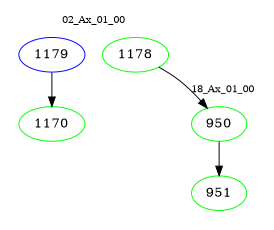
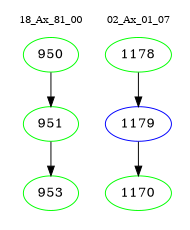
cluster "02_Ax_01_00": label "02_Ax_01_00" -> "02_Ax_01_07"
edge "1178" -> "950": now "1178" -> "1179"
cluster "18_Ax_01_00": label "18_Ax_01_00" -> "18_Ax_81_00"
node "953": added
